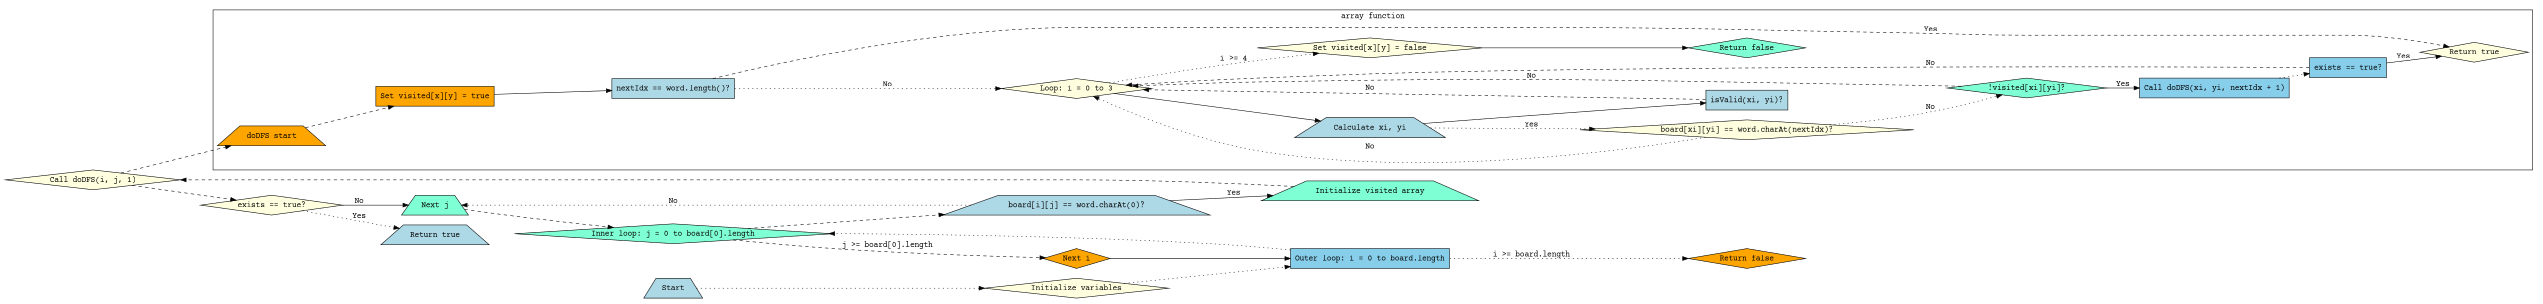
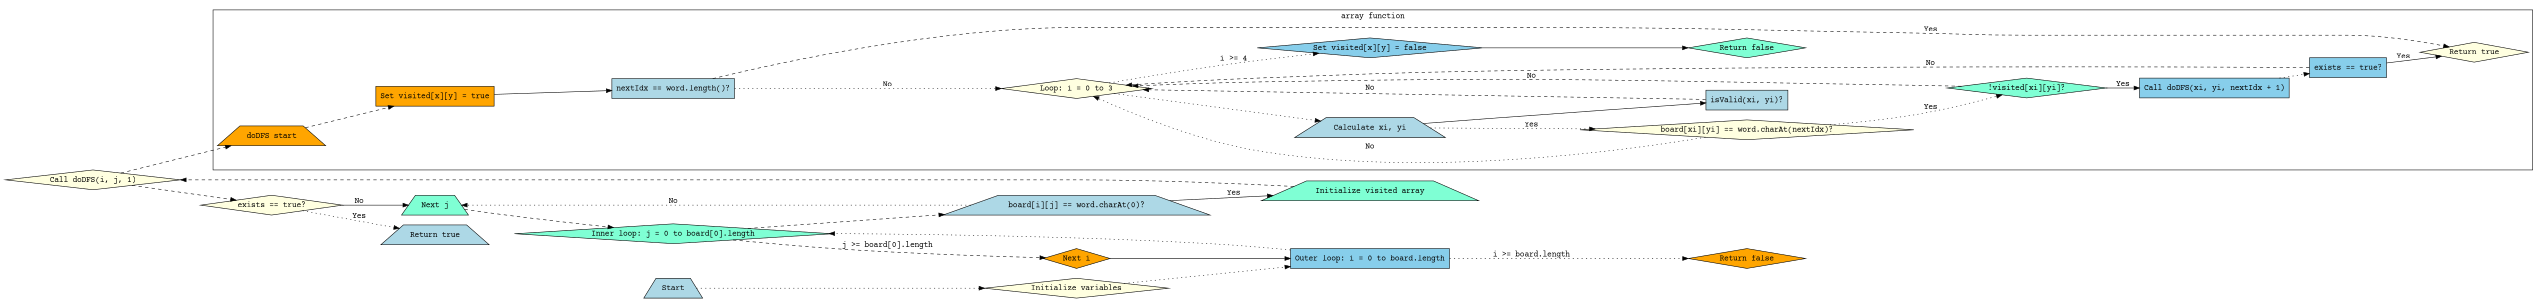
node "Set visited[x][y] = false": fillcolor lightyellow -> skyblue
edge "Loop: i = 0 to 3" -> "Calculate xi, yi": style solid -> dotted
edge "board[xi][yi] == word.charAt(nextIdx)?" -> "!visited[xi][yi]?": label "No" -> "Yes"
